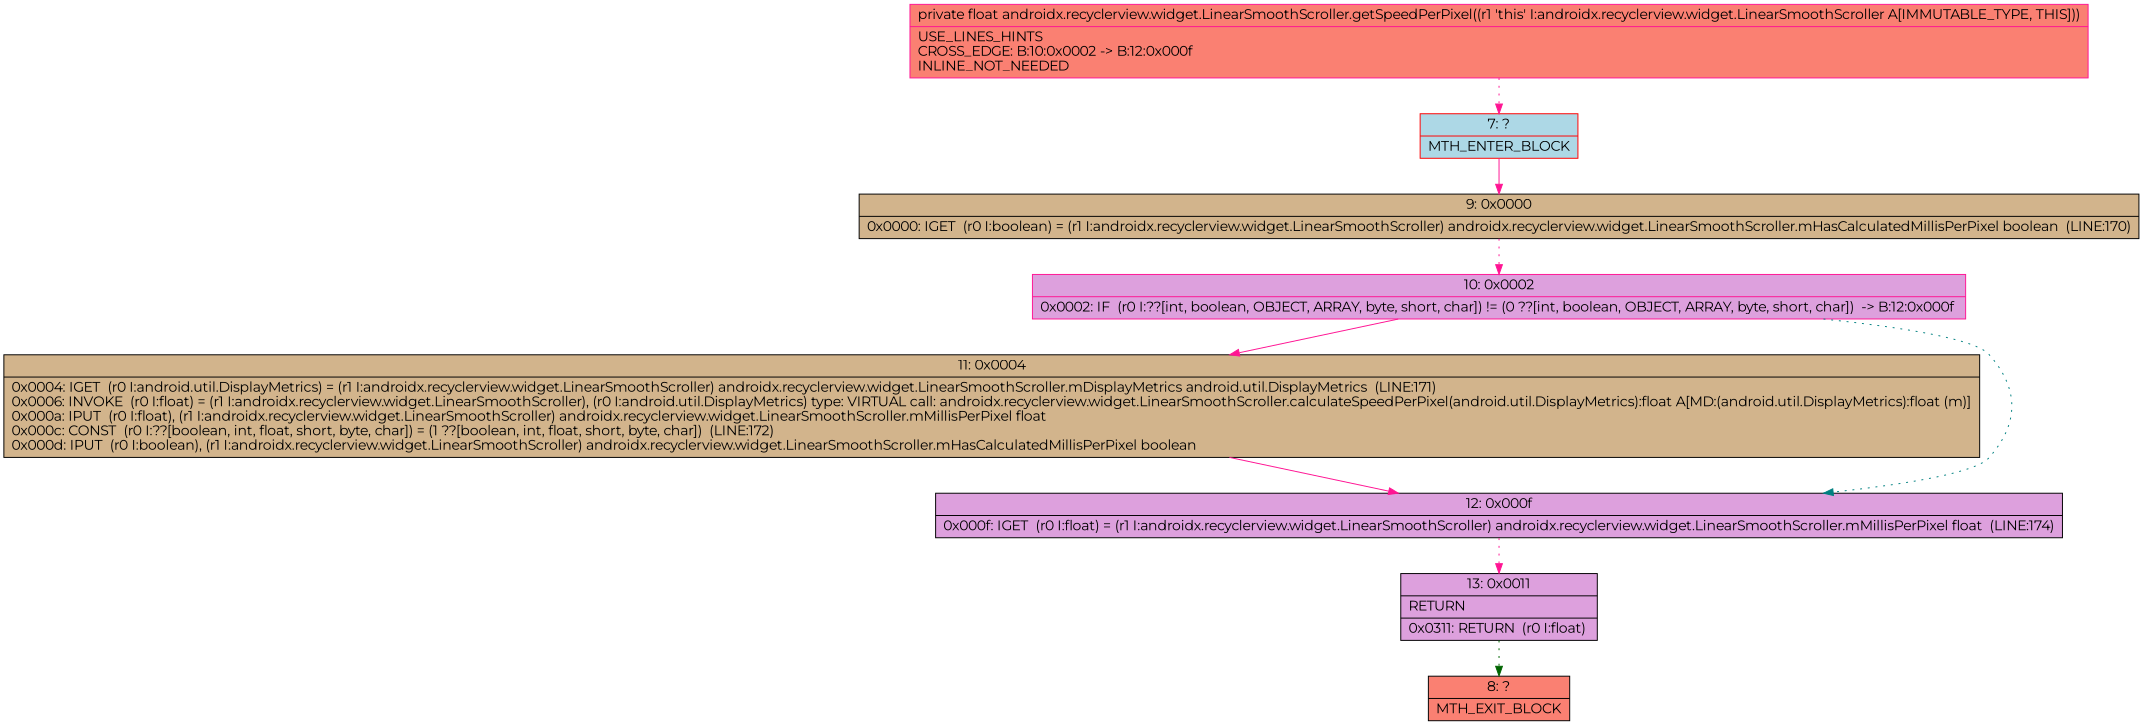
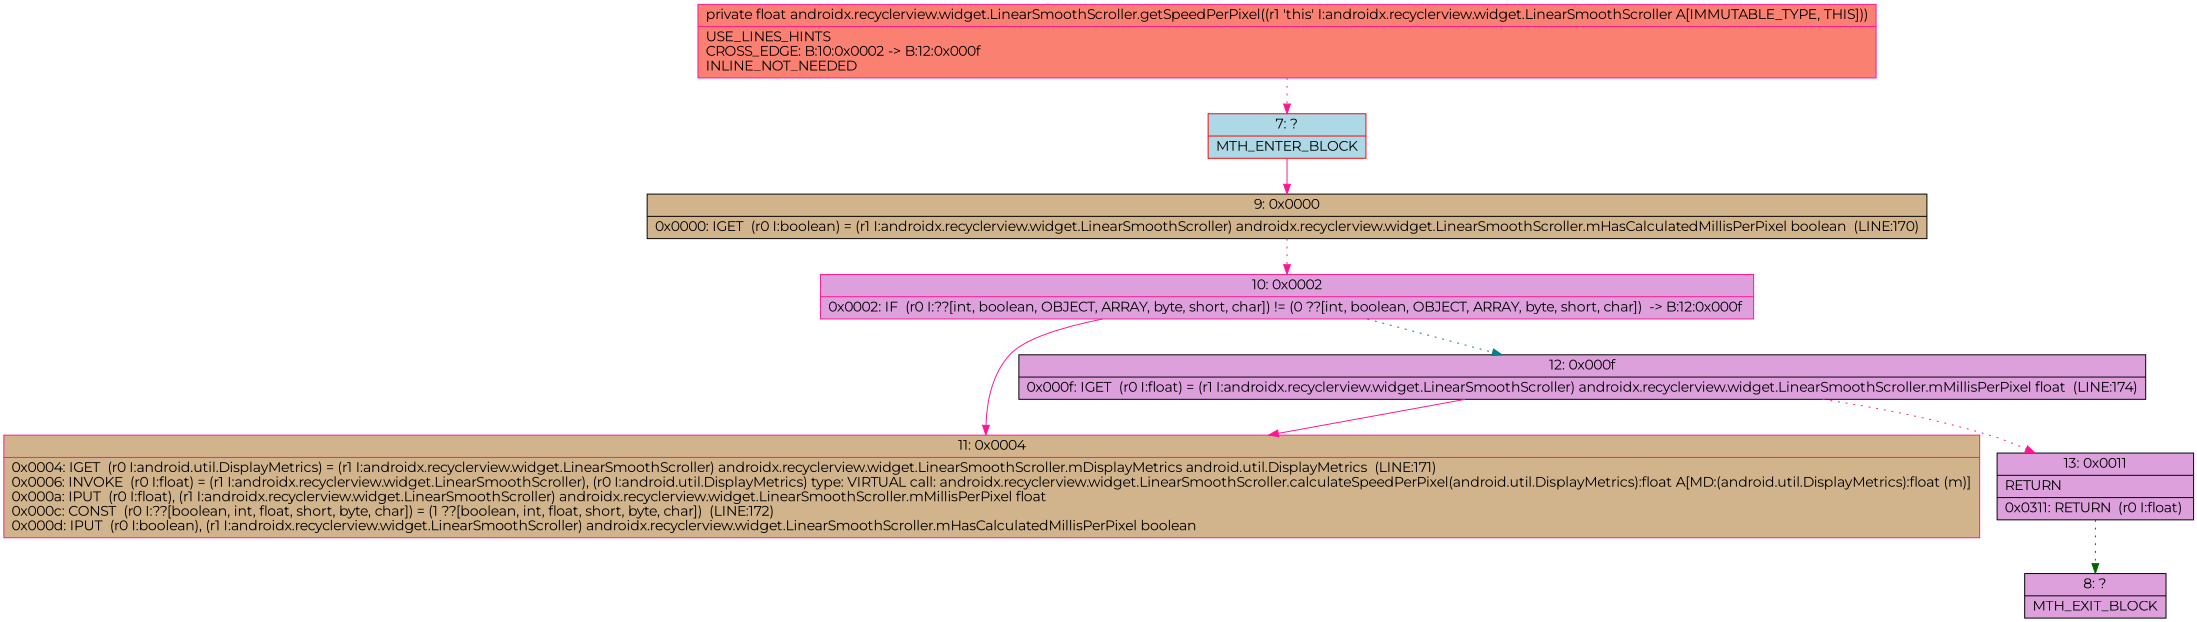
node "11: 0x0004": color black -> deeppink
edge "11: 0x0004" -> "12: 0x000f": reversed
node "8: ?": fillcolor salmon -> plum
